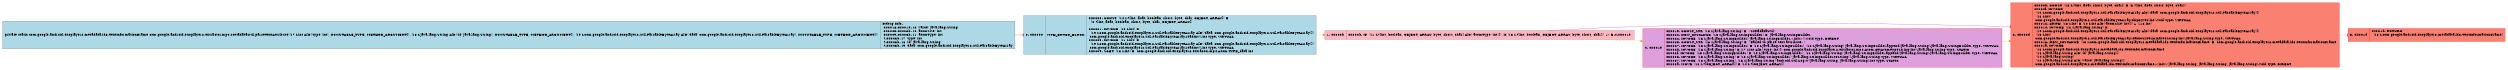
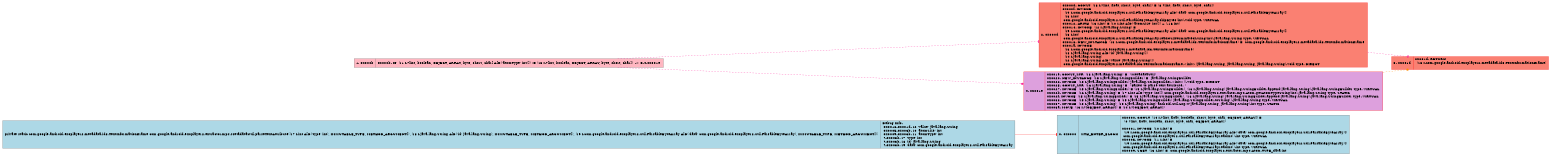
edge "1: 0x000b" -> "2: 0x000d": style solid -> dashed
edge "0: 0x0000" -> "1: 0x000b": removed
edge "1: 0x000b" -> "4: 0x001e": color darkorange -> deeppink
edge "4: 0x001e" -> "2: 0x000d": now "4: 0x001e" -> "3: 0x001d"
